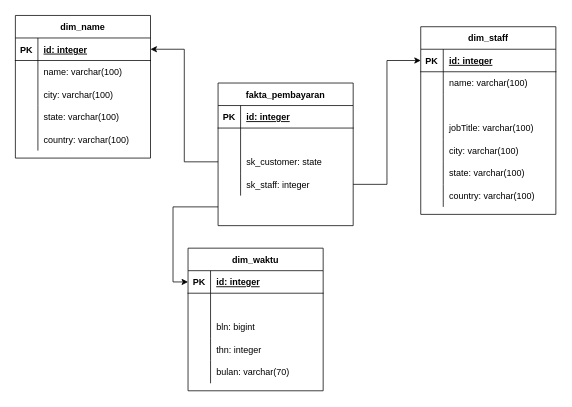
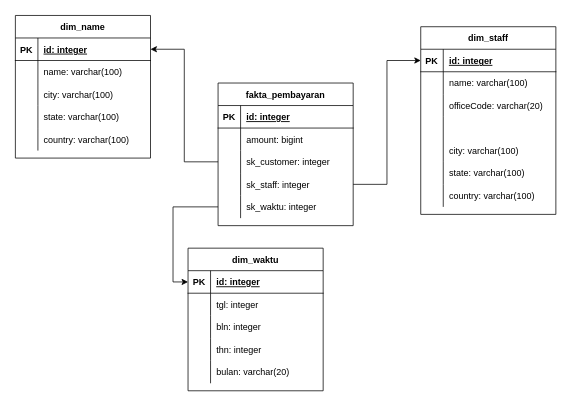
node "officeCode: varchar(20)": added
node "jobTitle: varchar(100)": removed
node "amount: bigint": added
node "sk_customer: state": label "sk_customer: state" -> "sk_customer: integer"
node "sk_waktu: integer": added
node "tgl: integer": added
node "bln: bigint": label "bln: bigint" -> "bln: integer"
node "bulan: varchar(70)": label "bulan: varchar(70)" -> "bulan: varchar(20)"
